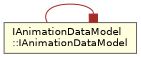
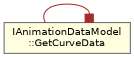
node "IAnimationDataModel ::IAnimationDataModel": label "IAnimationDataModel ::IAnimationDataModel" -> "IAnimationDataModel ::GetCurveData"
